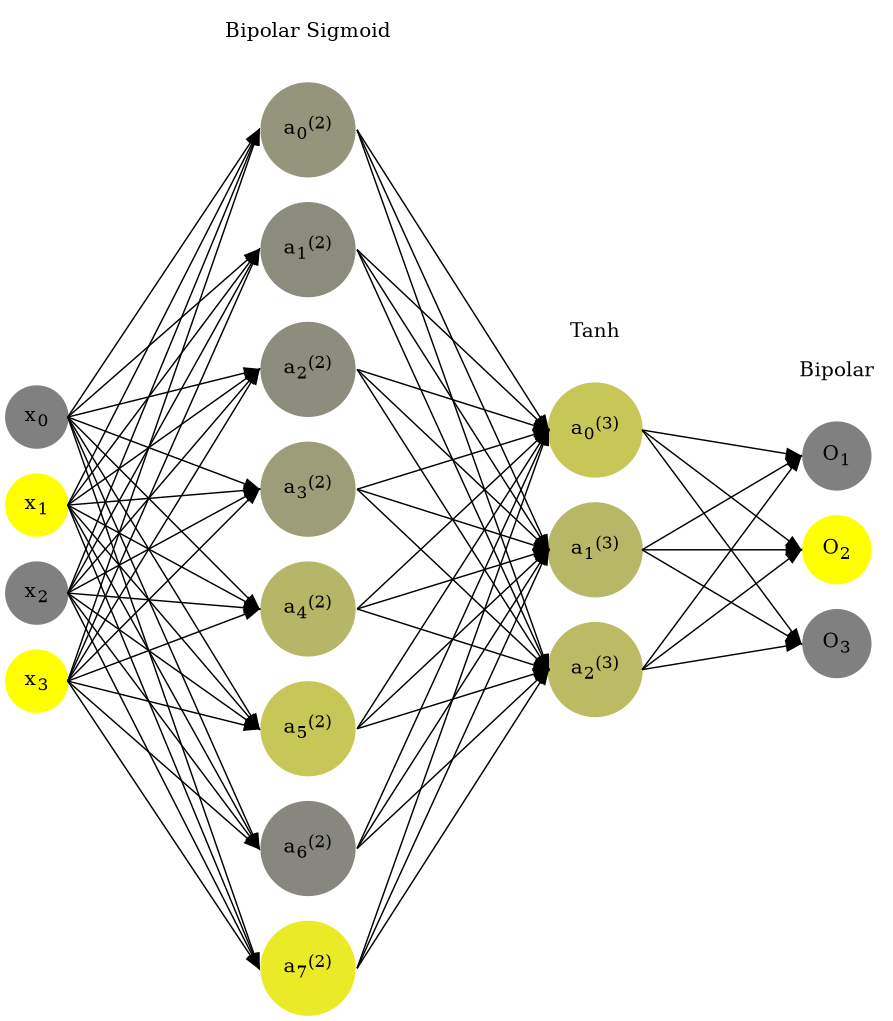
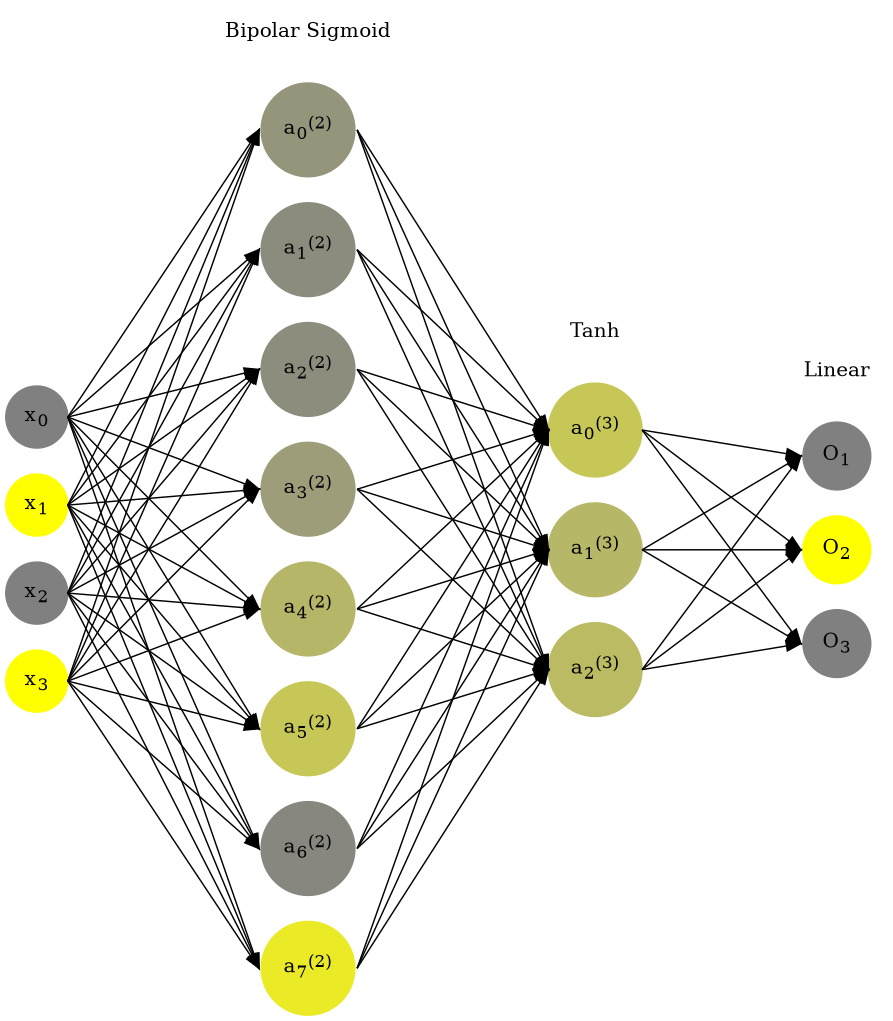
node "Bipolar": label "Bipolar" -> "Linear"
